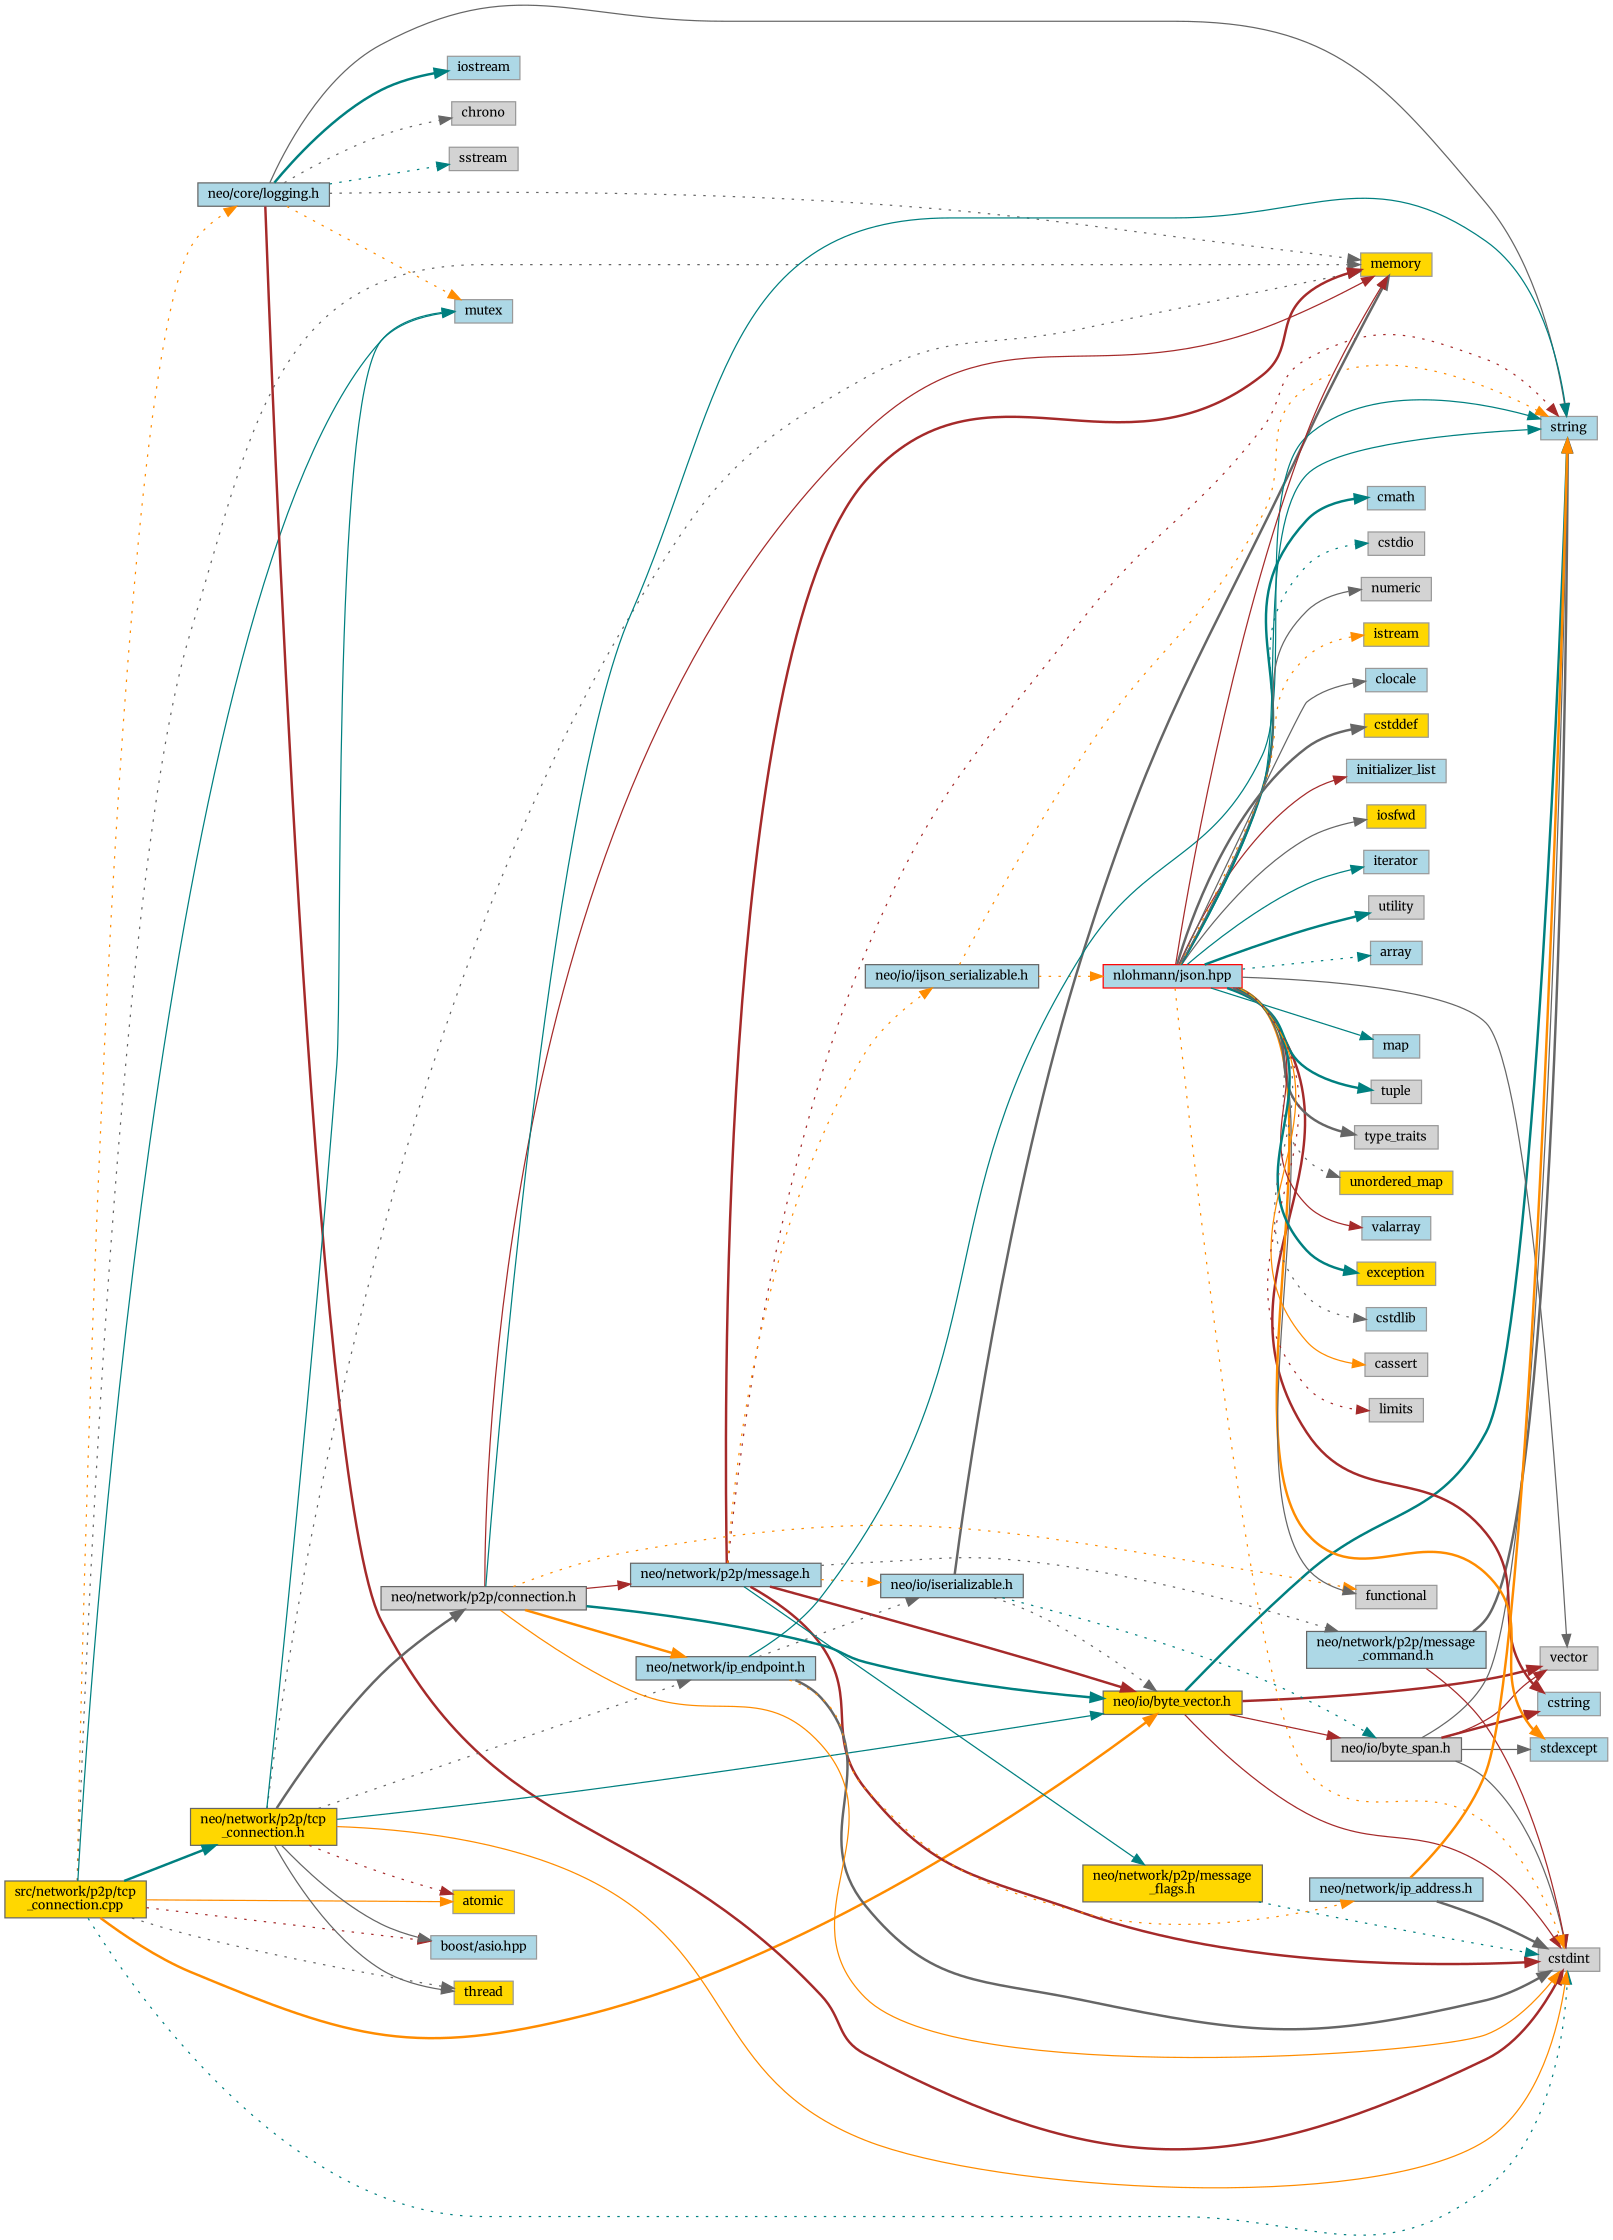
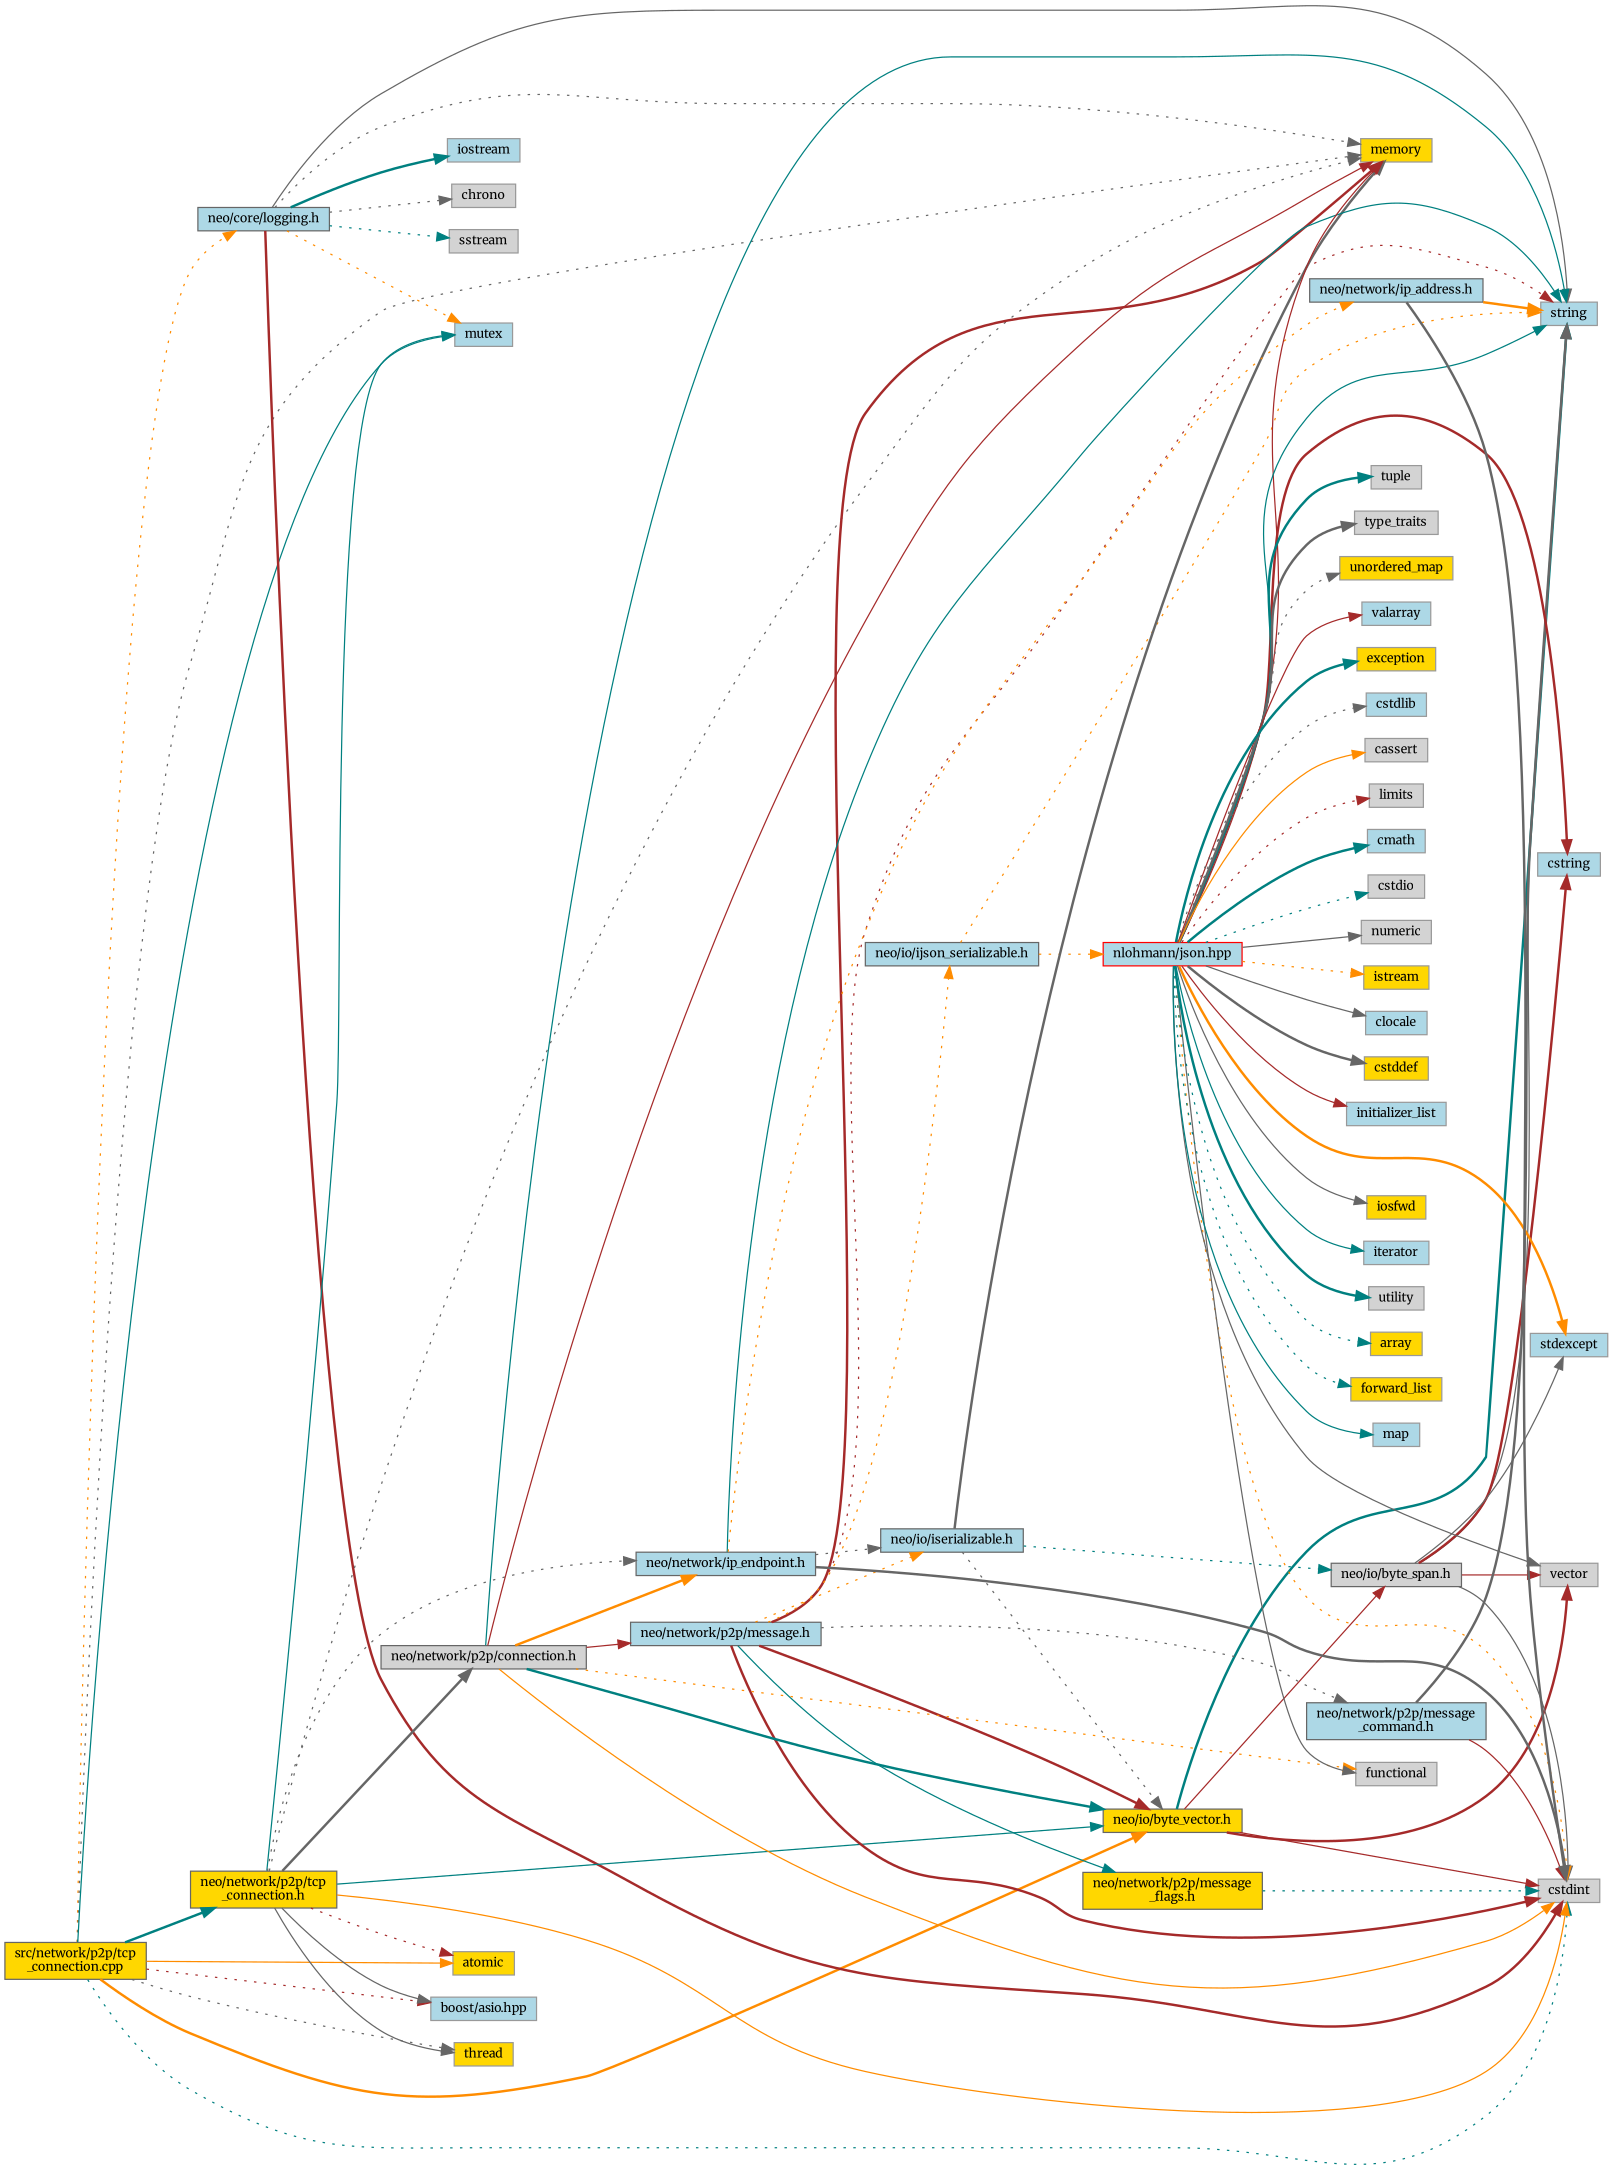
node "array": fillcolor lightblue -> gold
node "forward_list": added
